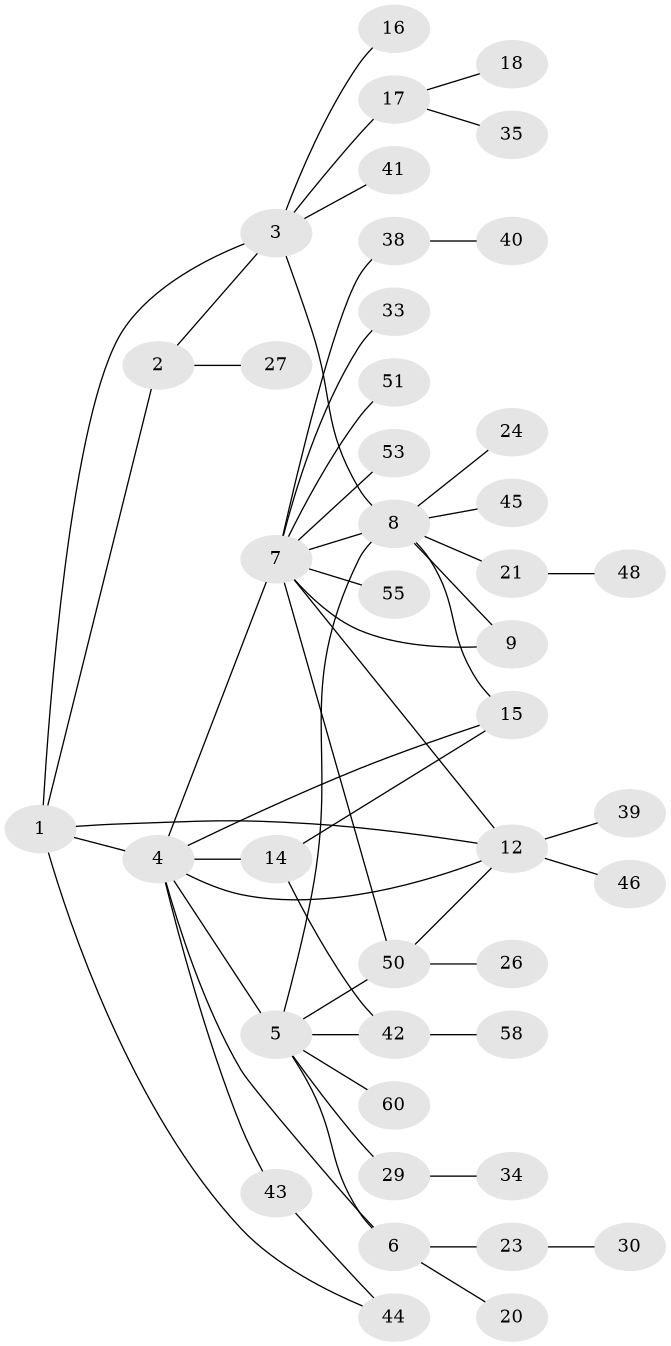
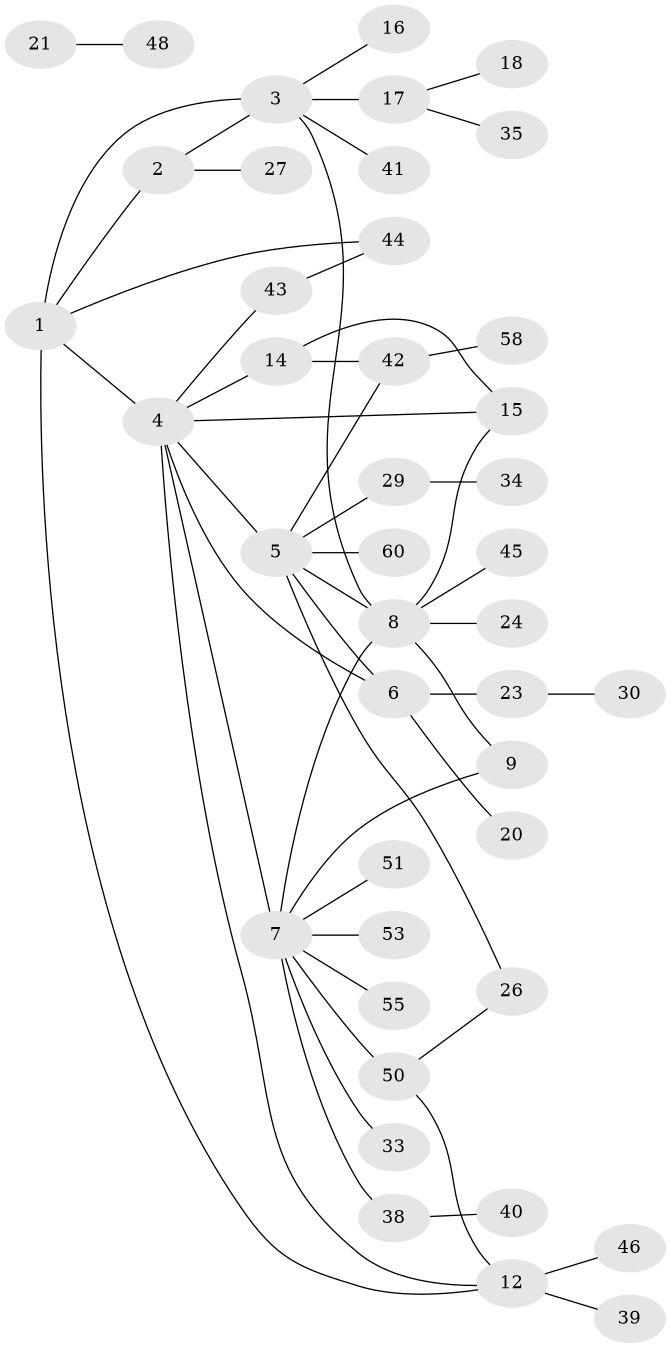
edge "8" -- "21": removed
edge "7" -- "12": removed
edge "50" -- "5": now "26" -- "5"
